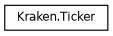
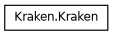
node "Kraken.Ticker": label "Kraken.Ticker" -> "Kraken.Kraken"
